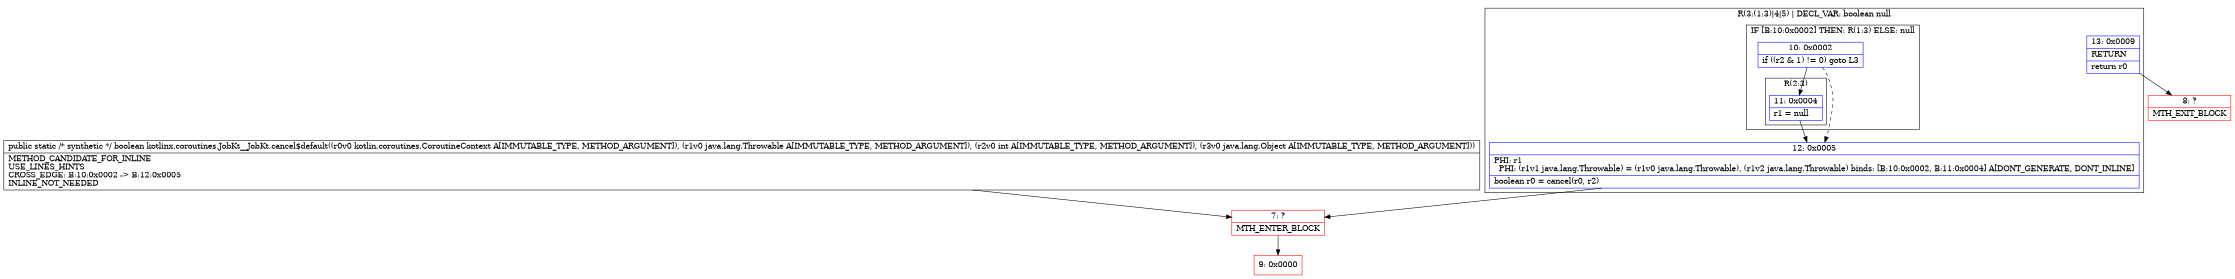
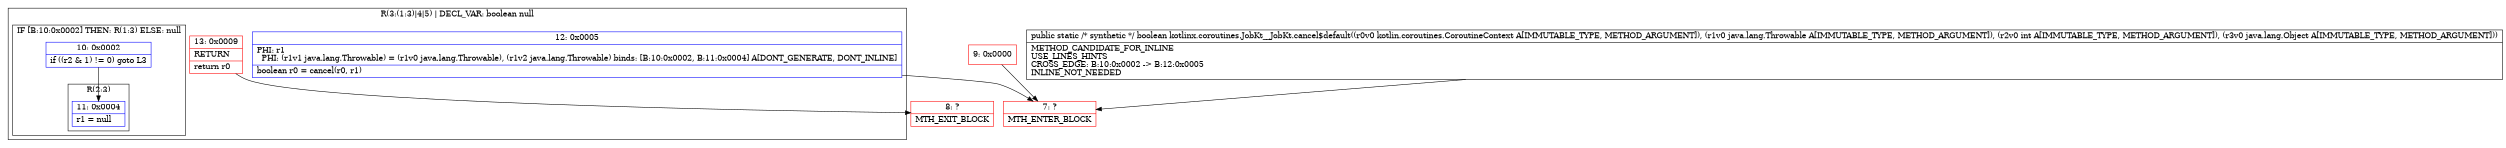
node "13: 0x0009": color blue -> red
edge "10: 0x0002" -> "12: 0x0005": removed
edge "11: 0x0004" -> "12: 0x0005": removed
node "12: 0x0005": text "boolean r0 = cancel(r0, r2)" -> "boolean r0 = cancel(r0, r1)"
edge "7: ?" -> "9: 0x0000": reversed
